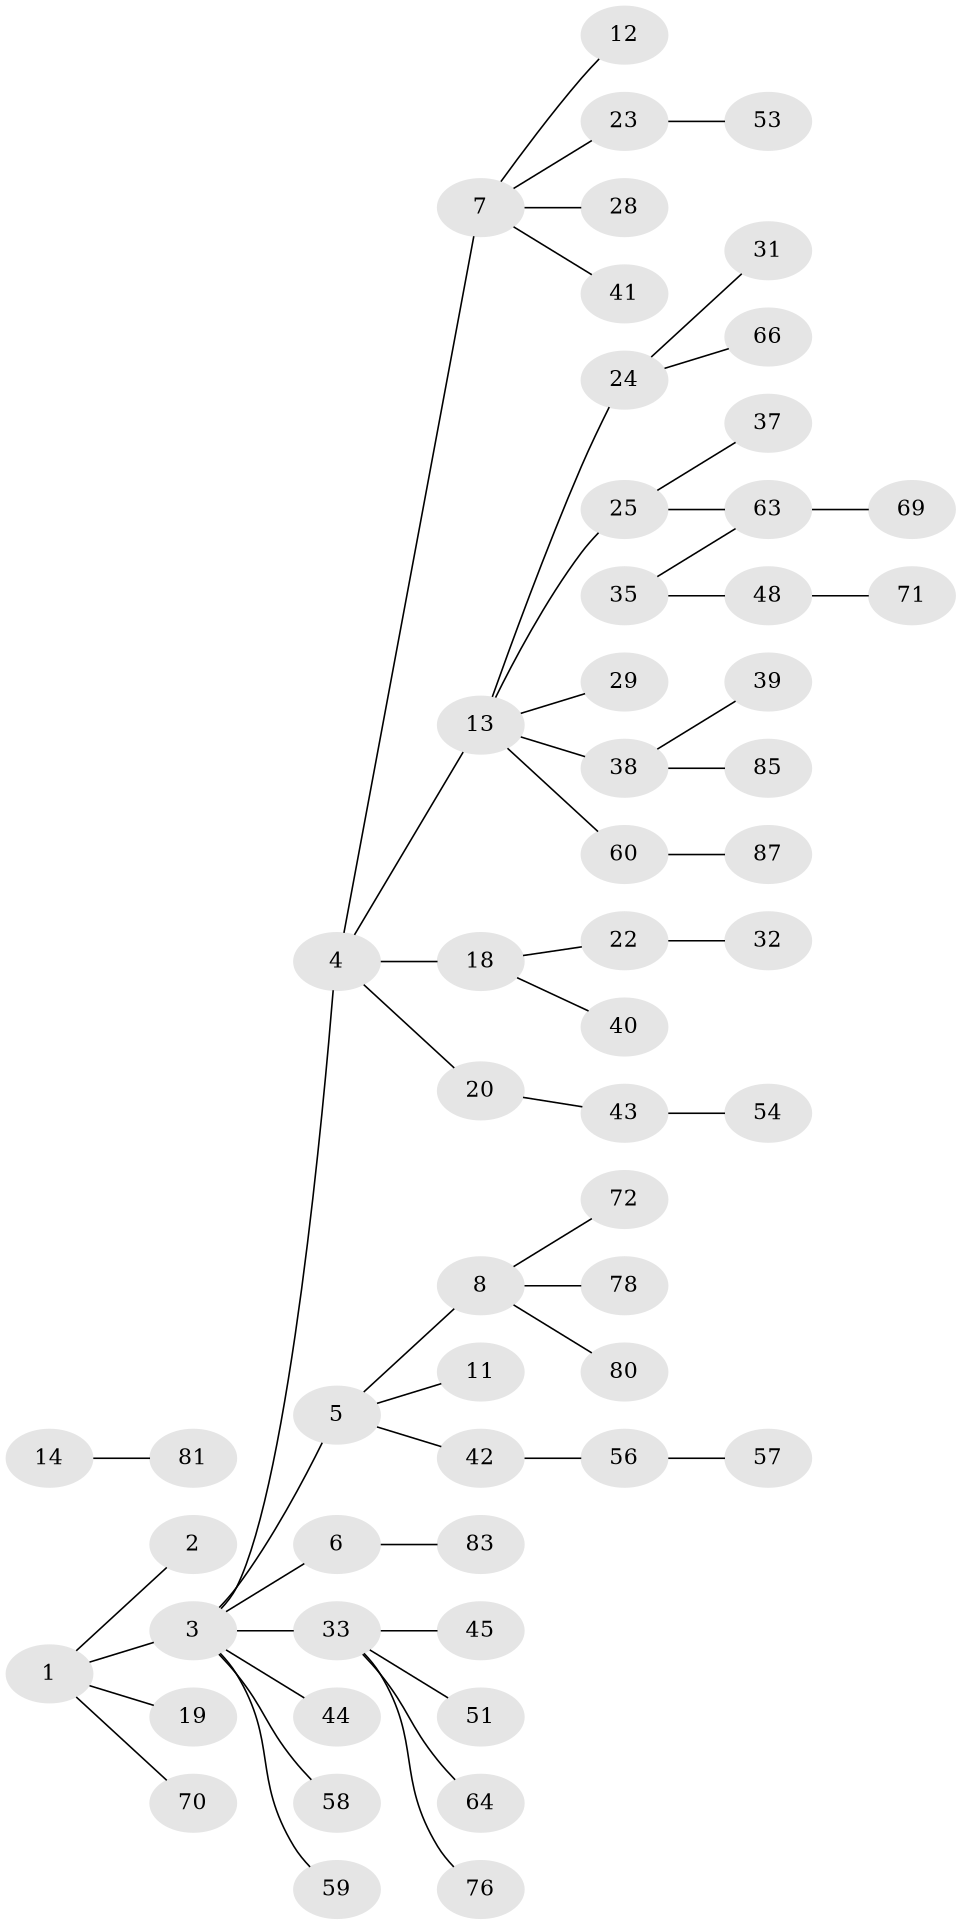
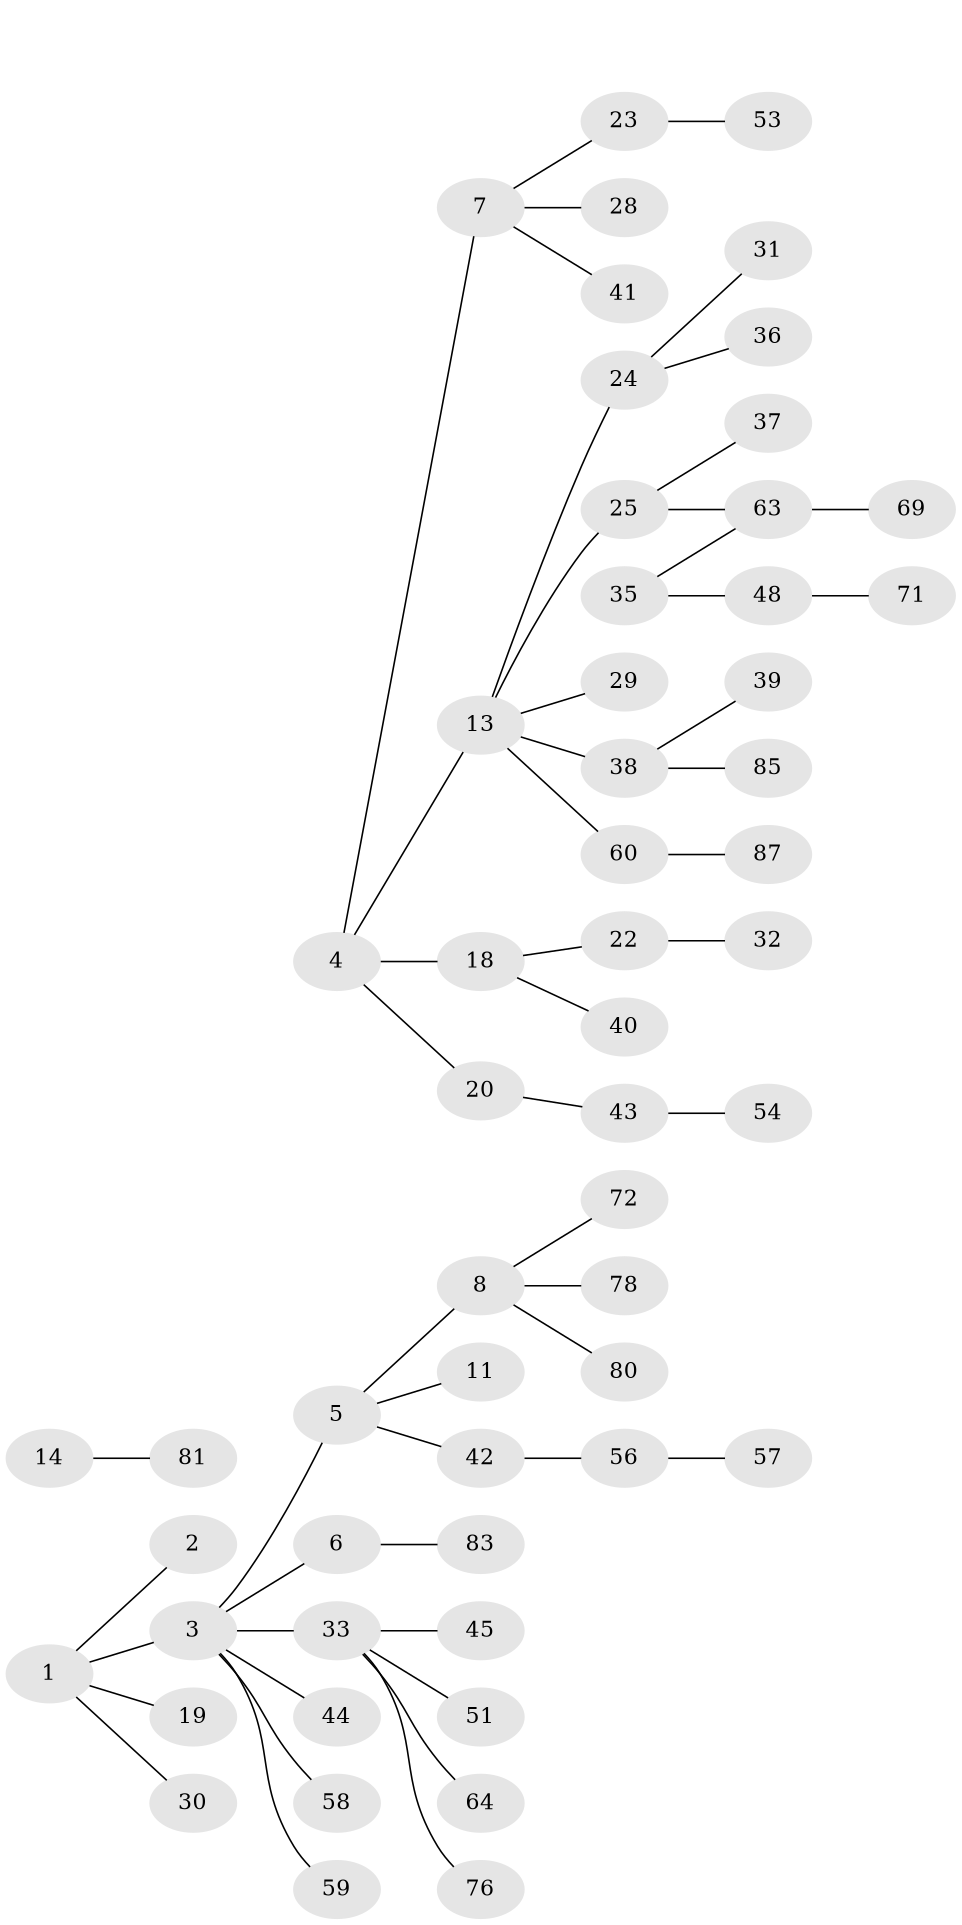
node "12": removed
node "66": label "66" -> "36"
edge "4" -- "3": removed
node "70": label "70" -> "30"
